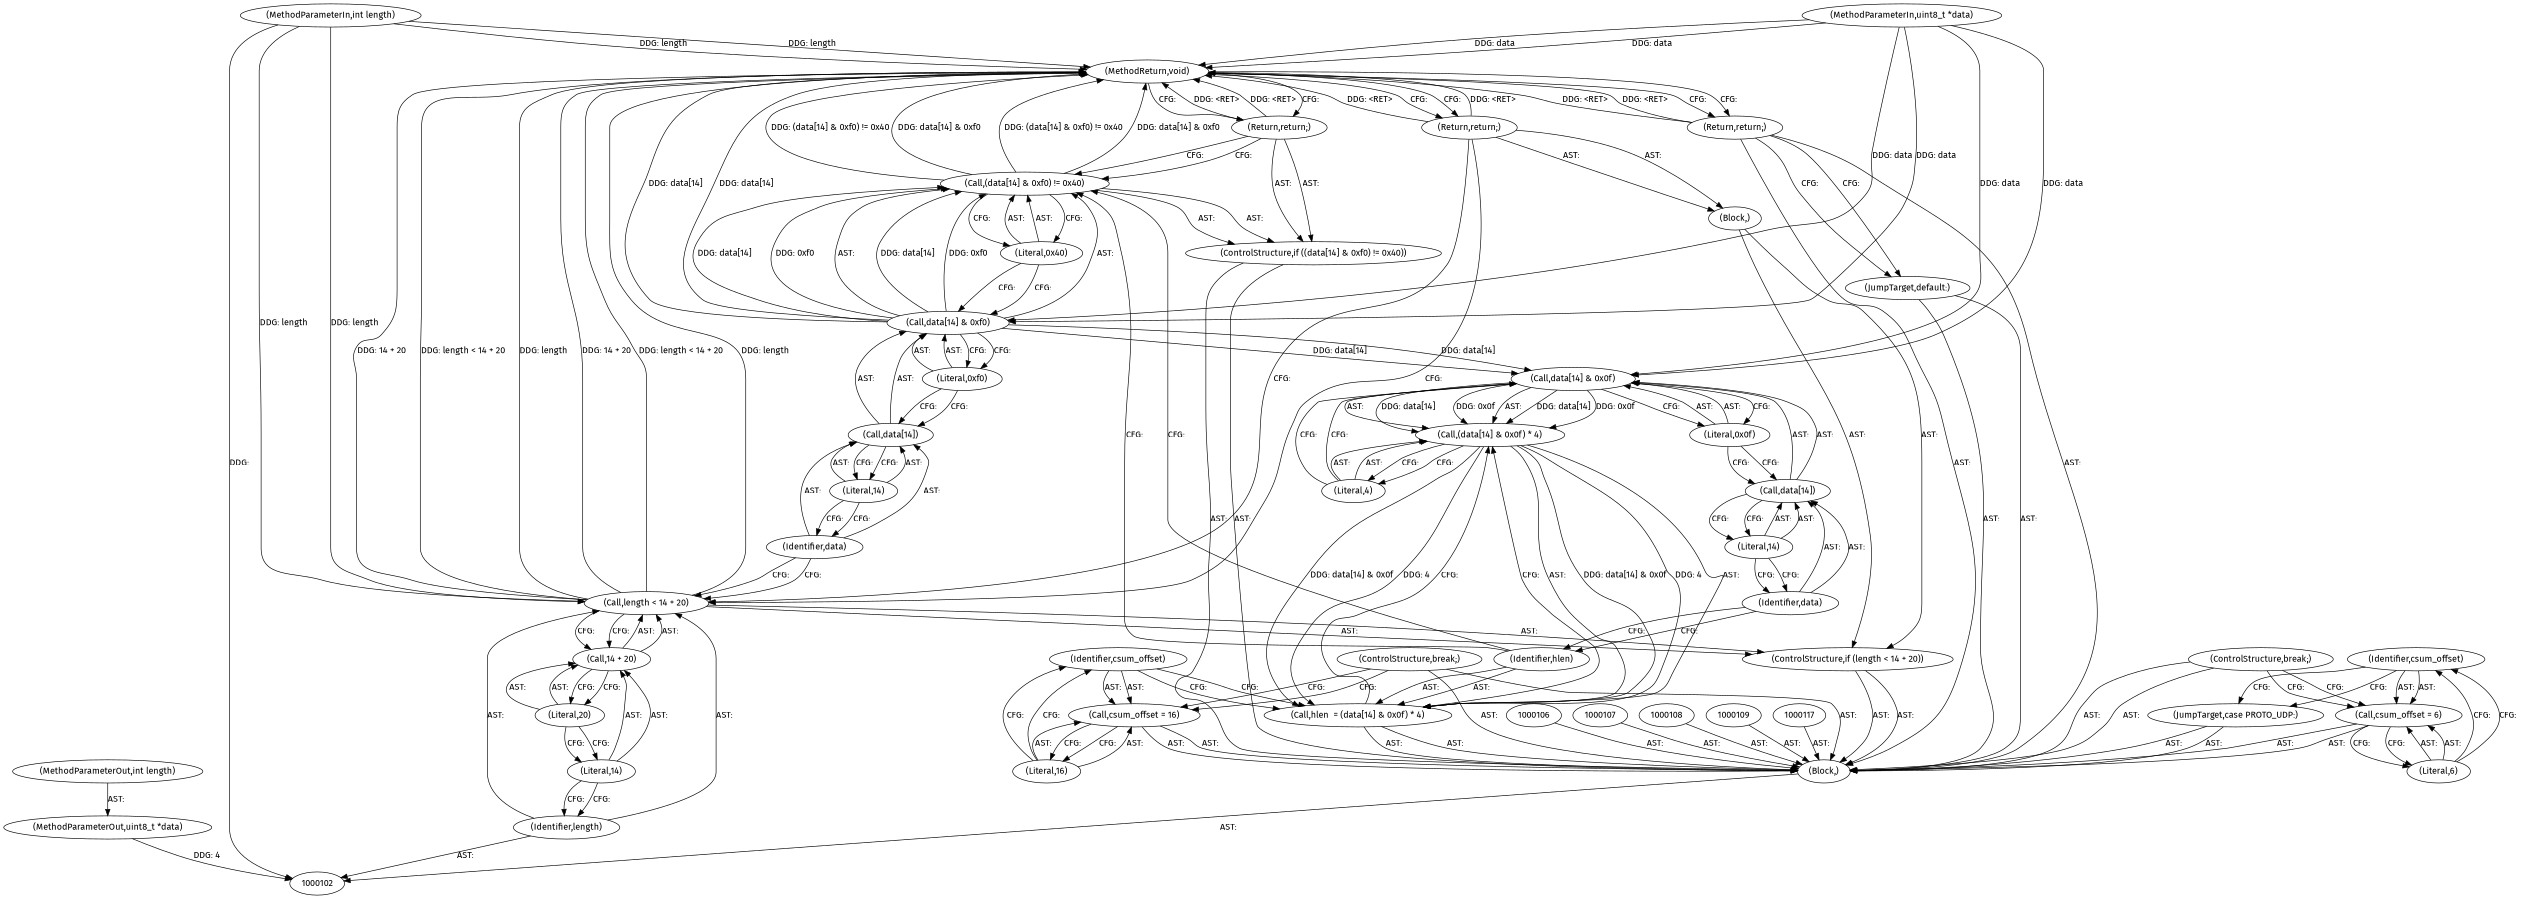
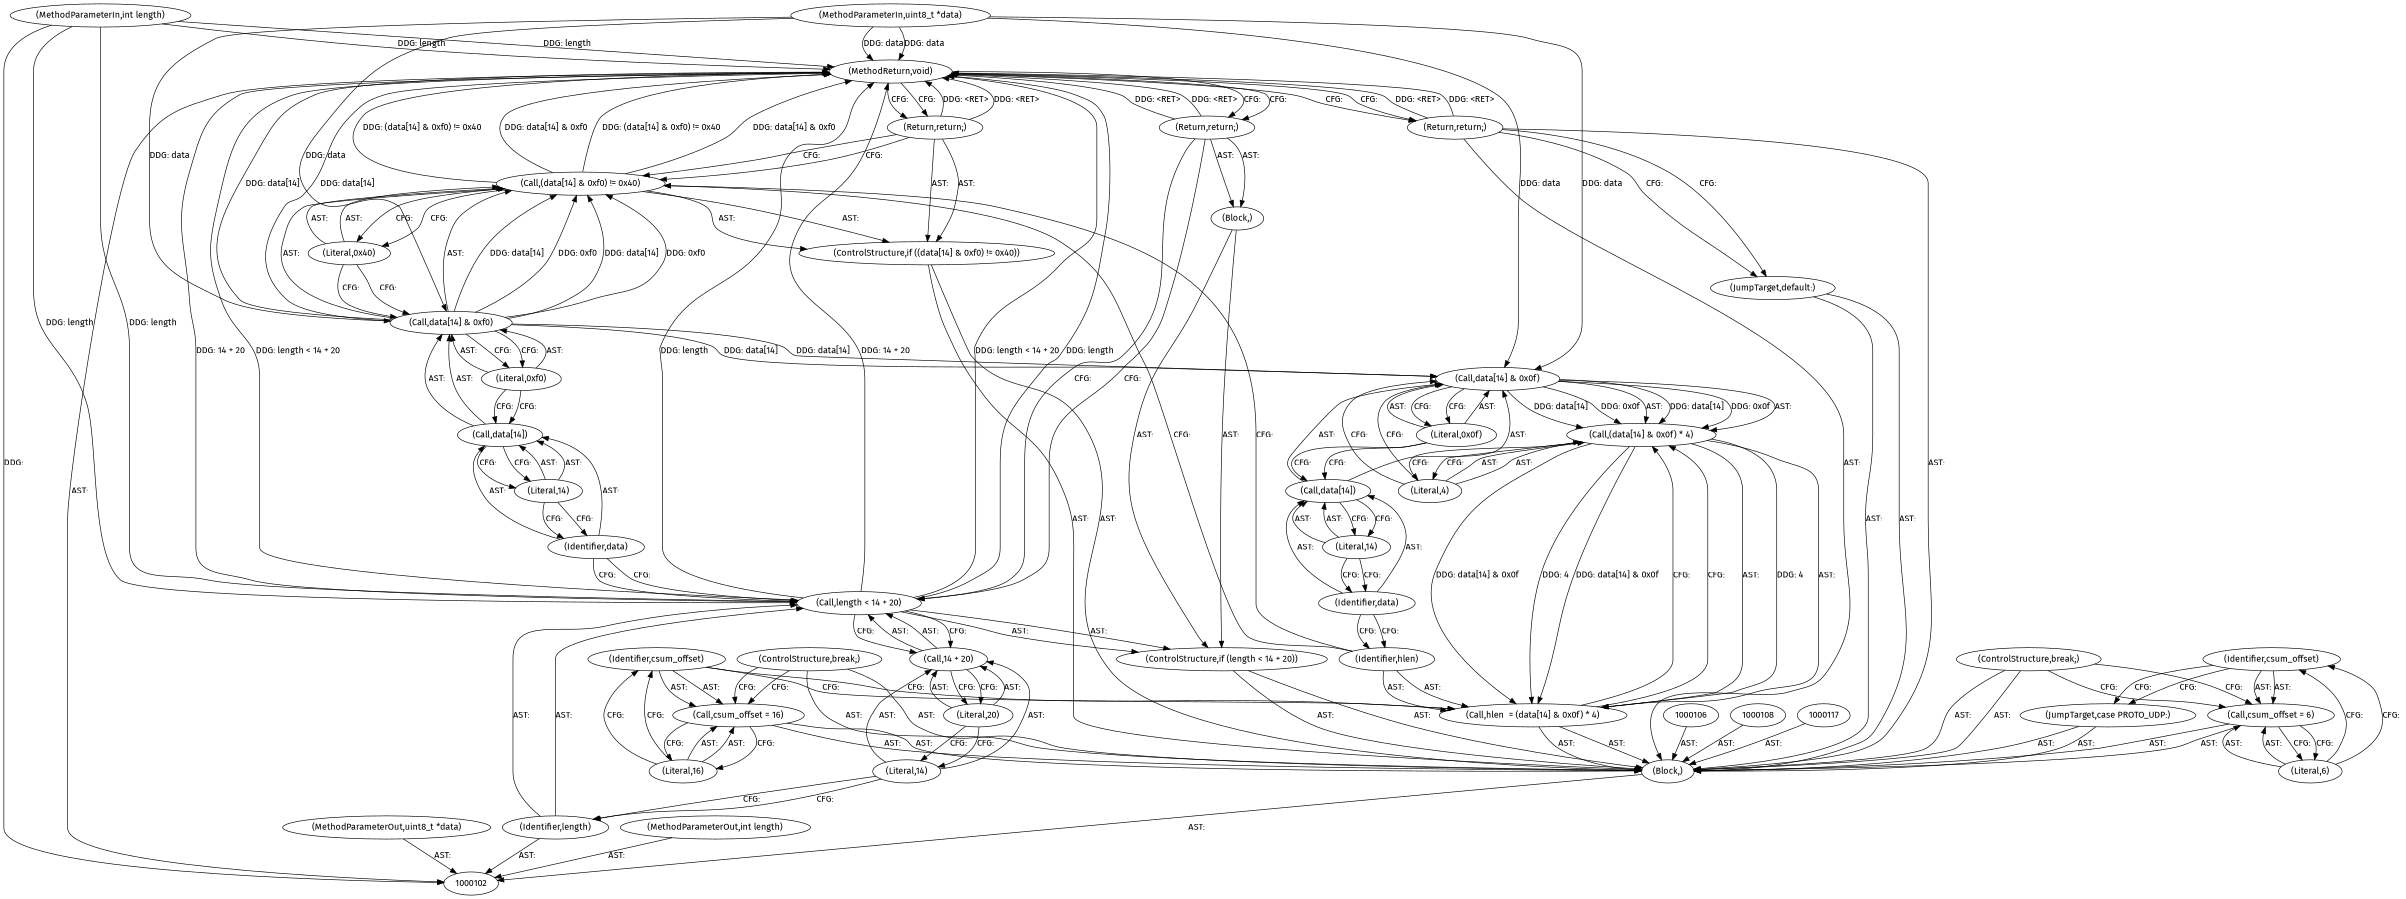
edge "(MethodReturn,void)" -> "1000102": added, label "AST:"
node "1000107": removed
node "1000109": removed
edge "(MethodParameterOut,int length)" -> "(MethodParameterOut,uint8_t *data)": now "(MethodParameterOut,int length)" -> "1000102"
edge "(MethodParameterOut,uint8_t *data)" -> "1000102": label "DDG: 4" -> "AST: "
